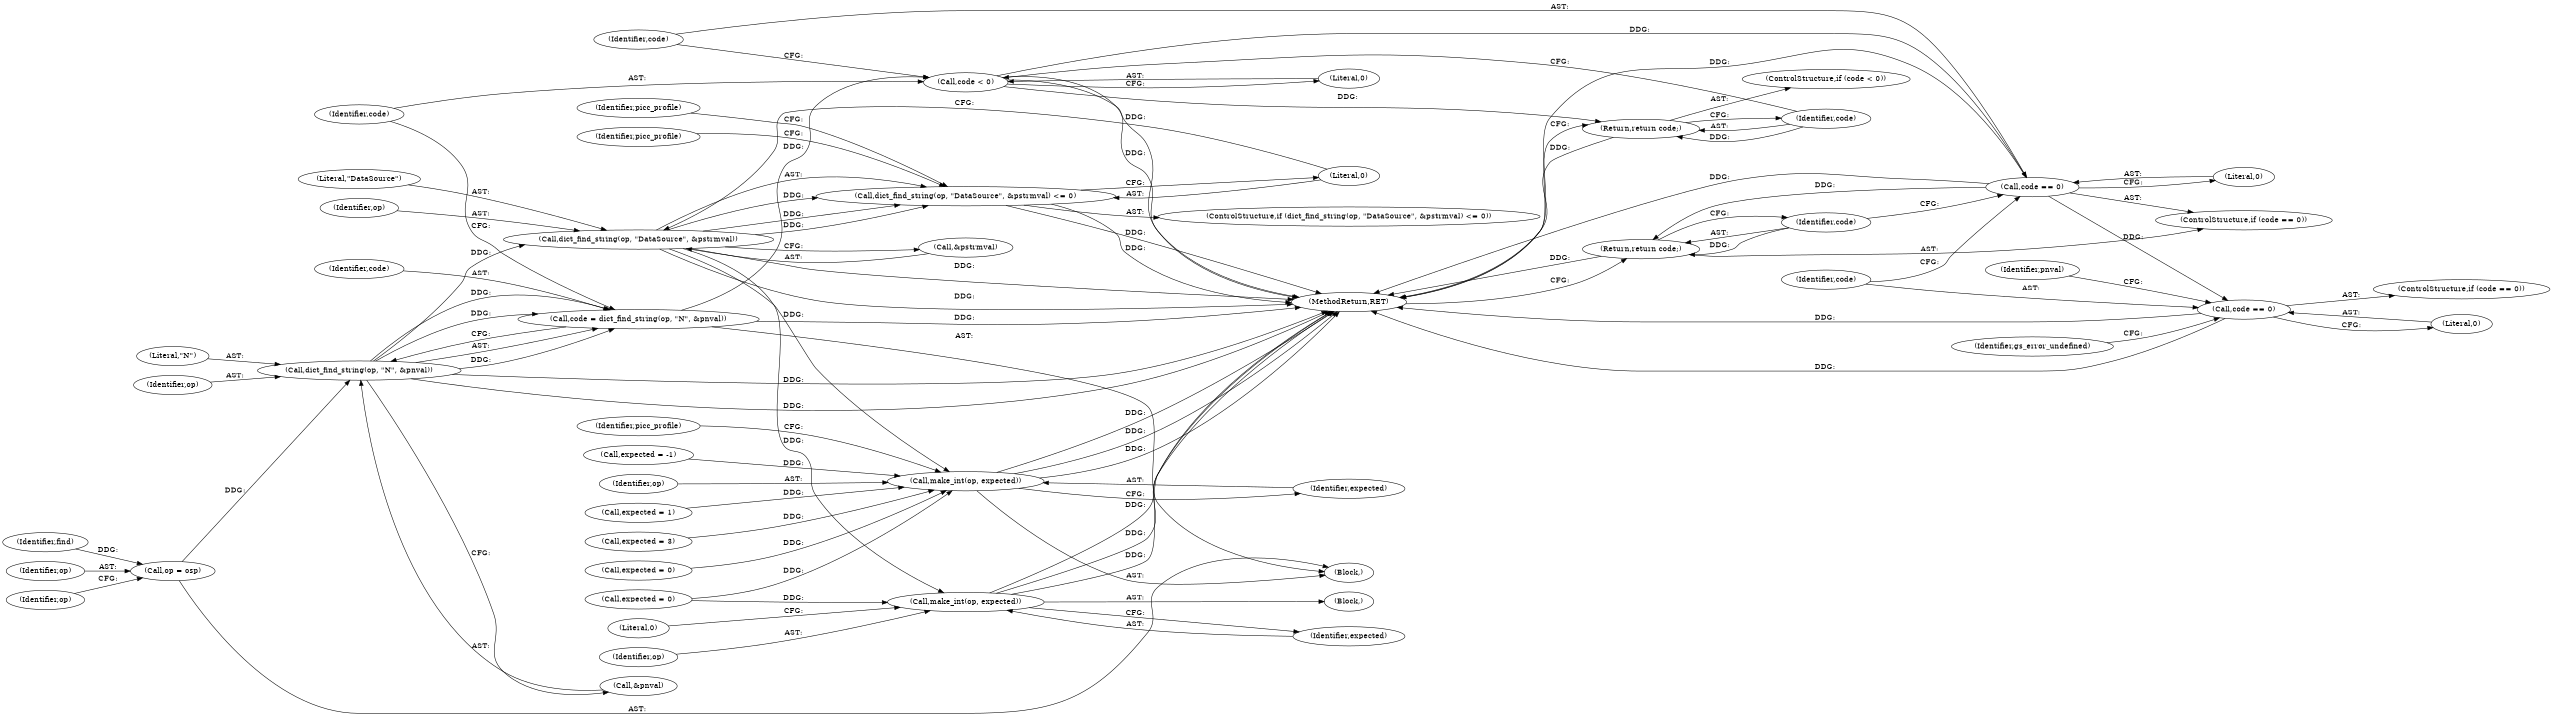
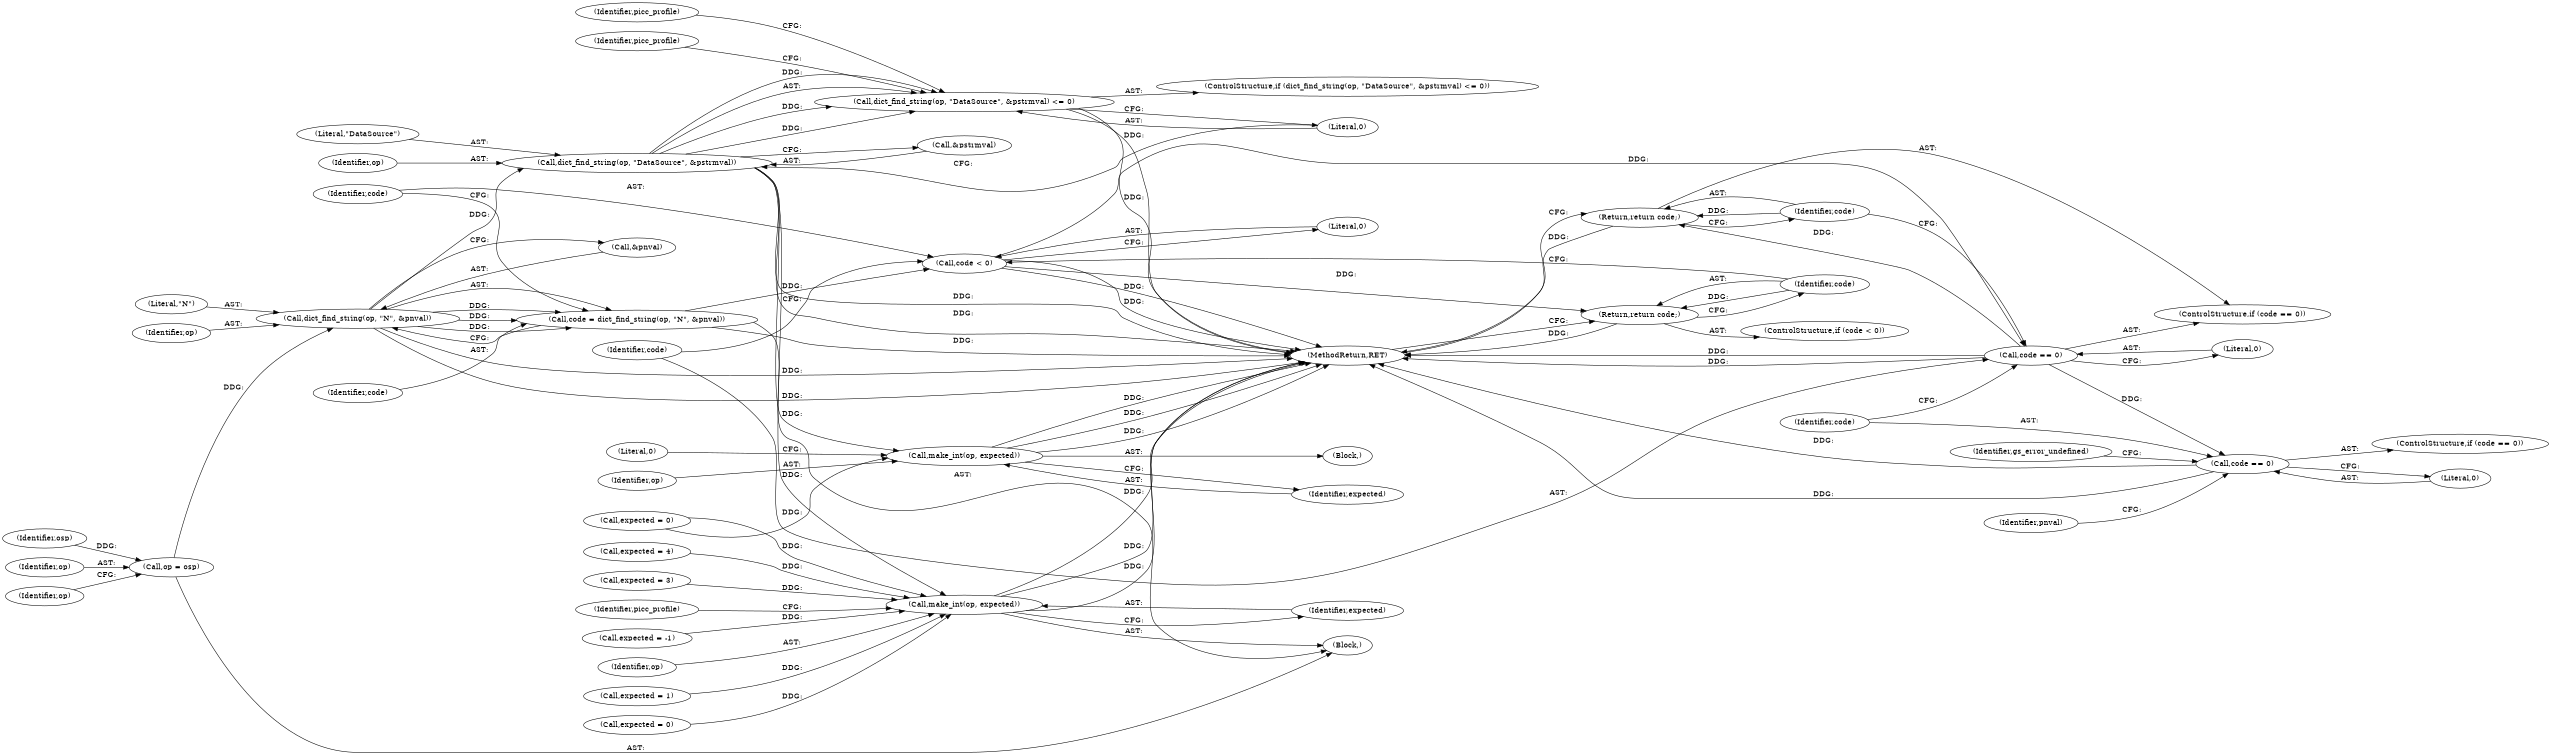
node "(Identifier,find)": label "(Identifier,find)" -> "(Identifier,osp)"
node "(Call,expected = 4)": added
